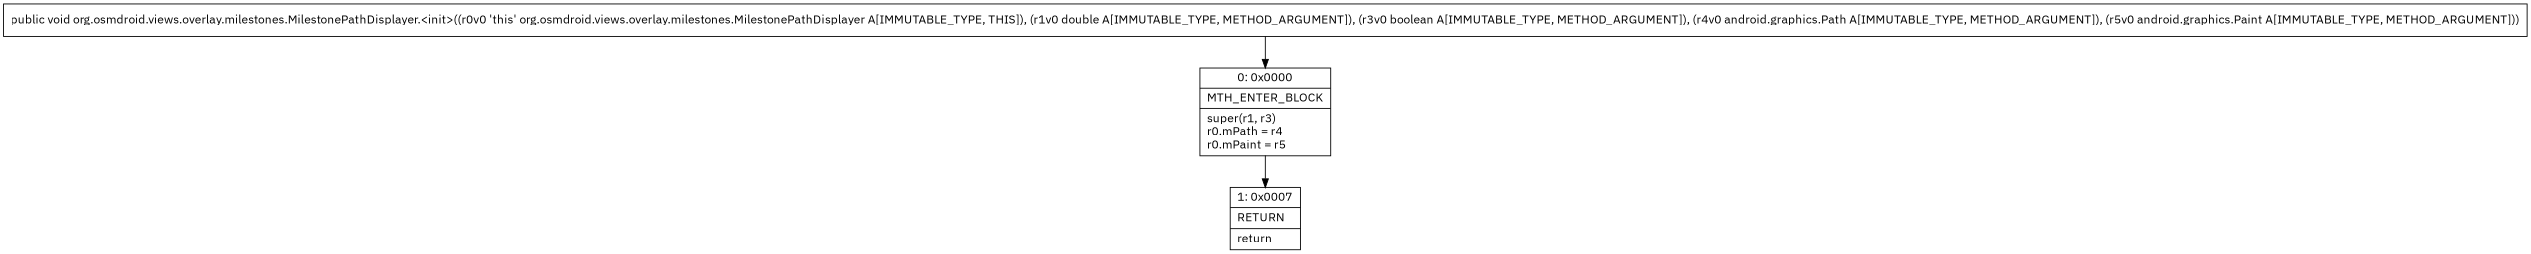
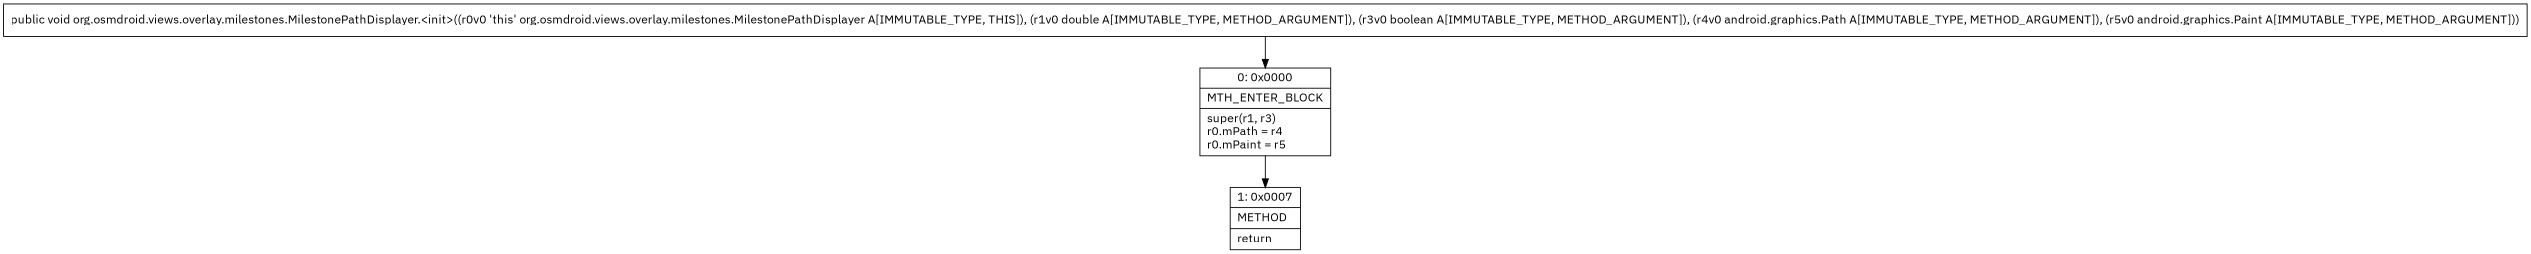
node "1: 0x0007": text "RETURN" -> "METHOD"
